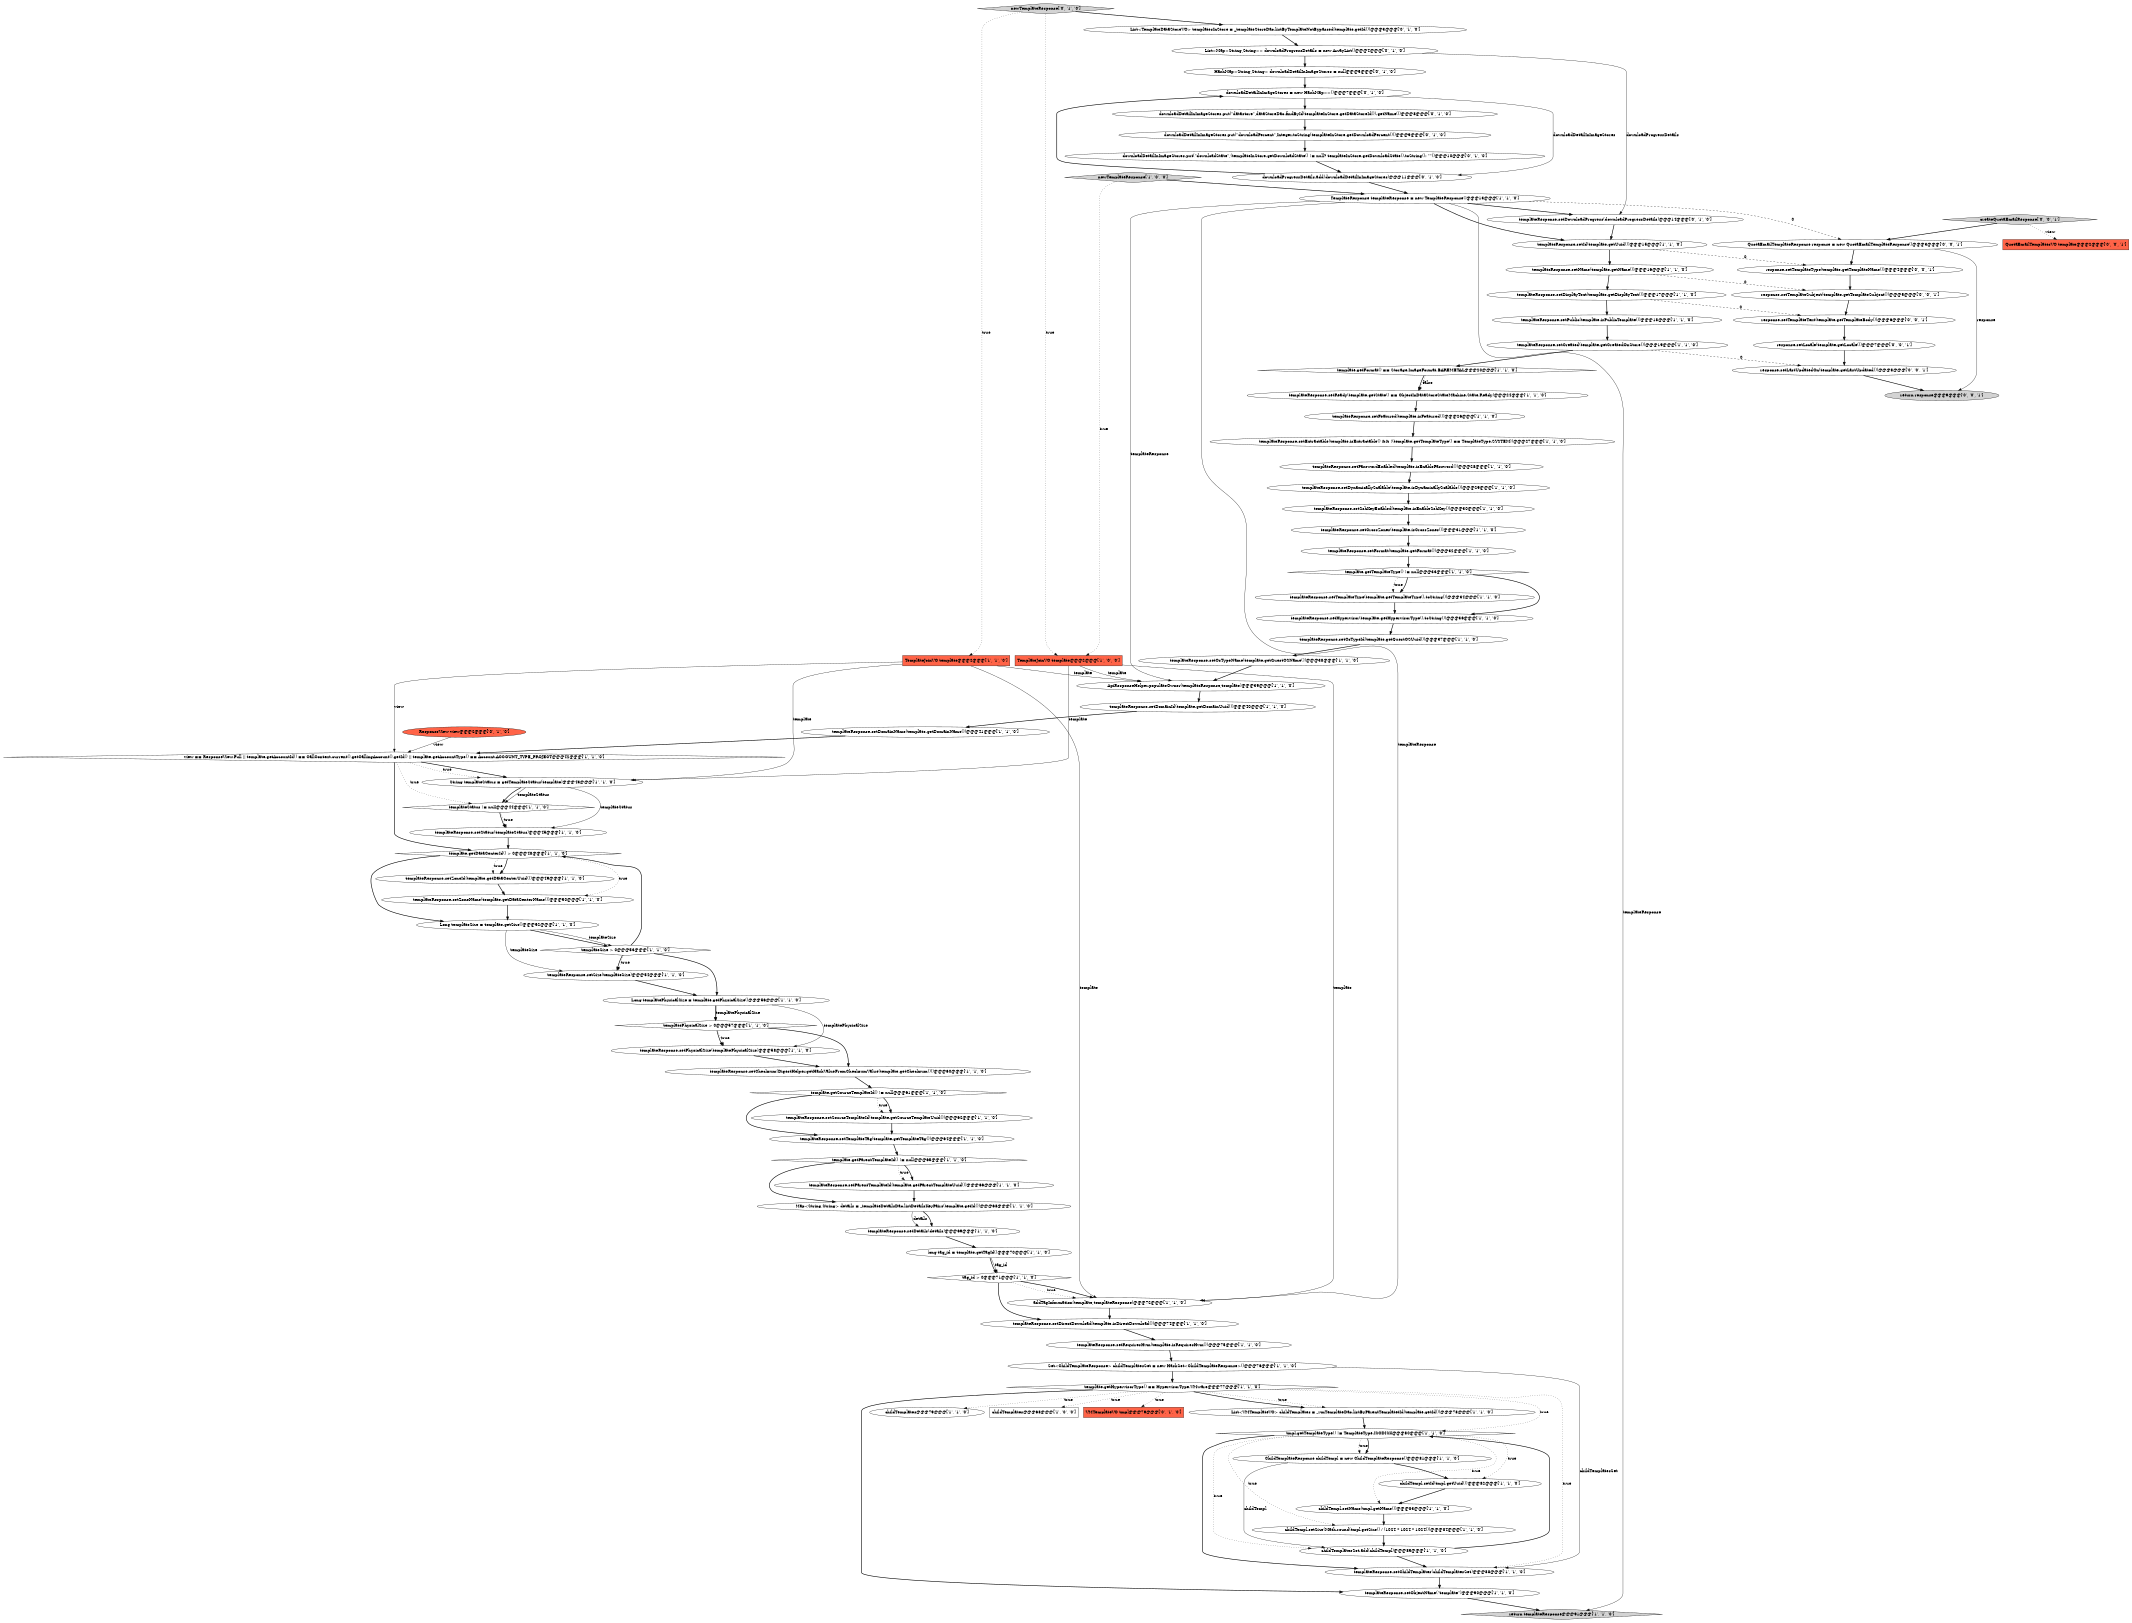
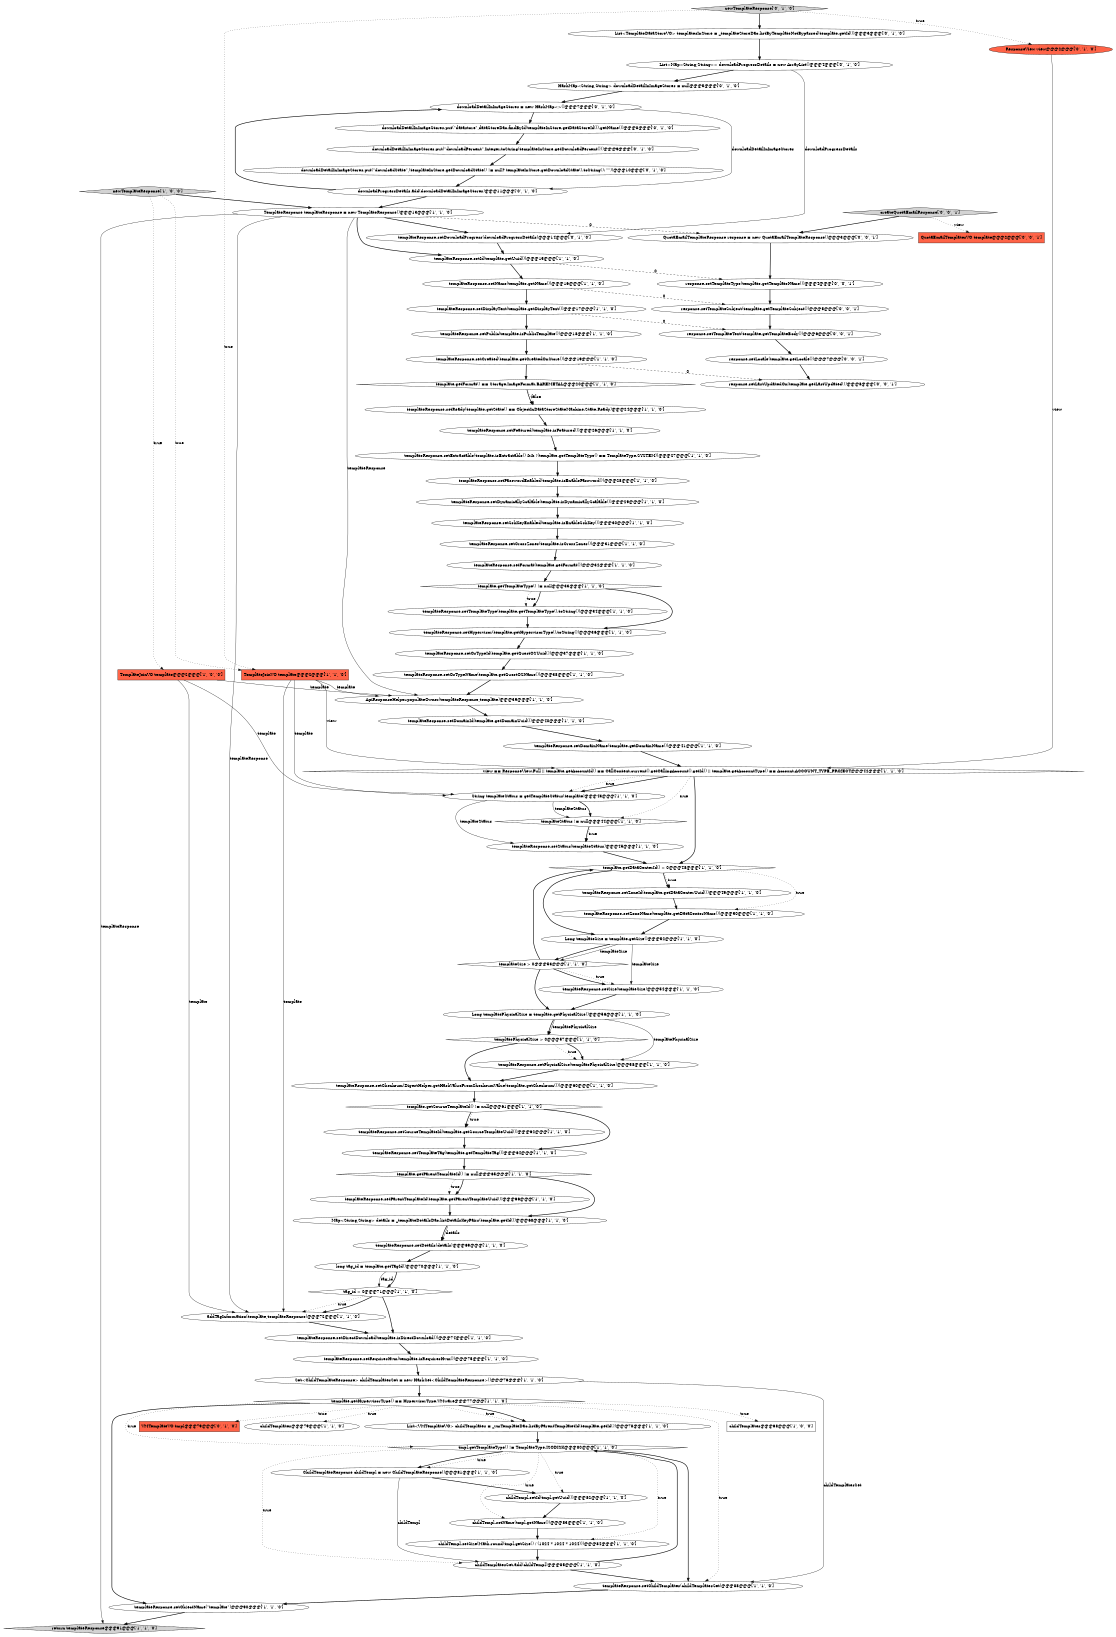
edge "newTemplateResponse['0', '1', '0']" -> "TemplateJoinVO template@@@2@@@['1', '0', '0']": now "newTemplateResponse['0', '1', '0']" -> "ResponseView view@@@2@@@['0', '1', '0']"
node "return response@@@9@@@['0', '0', '1']": removed
edge "newTemplateResponse['1', '0', '0']" -> "TemplateJoinVO template@@@2@@@['1', '1', '0']": added, label "true"
